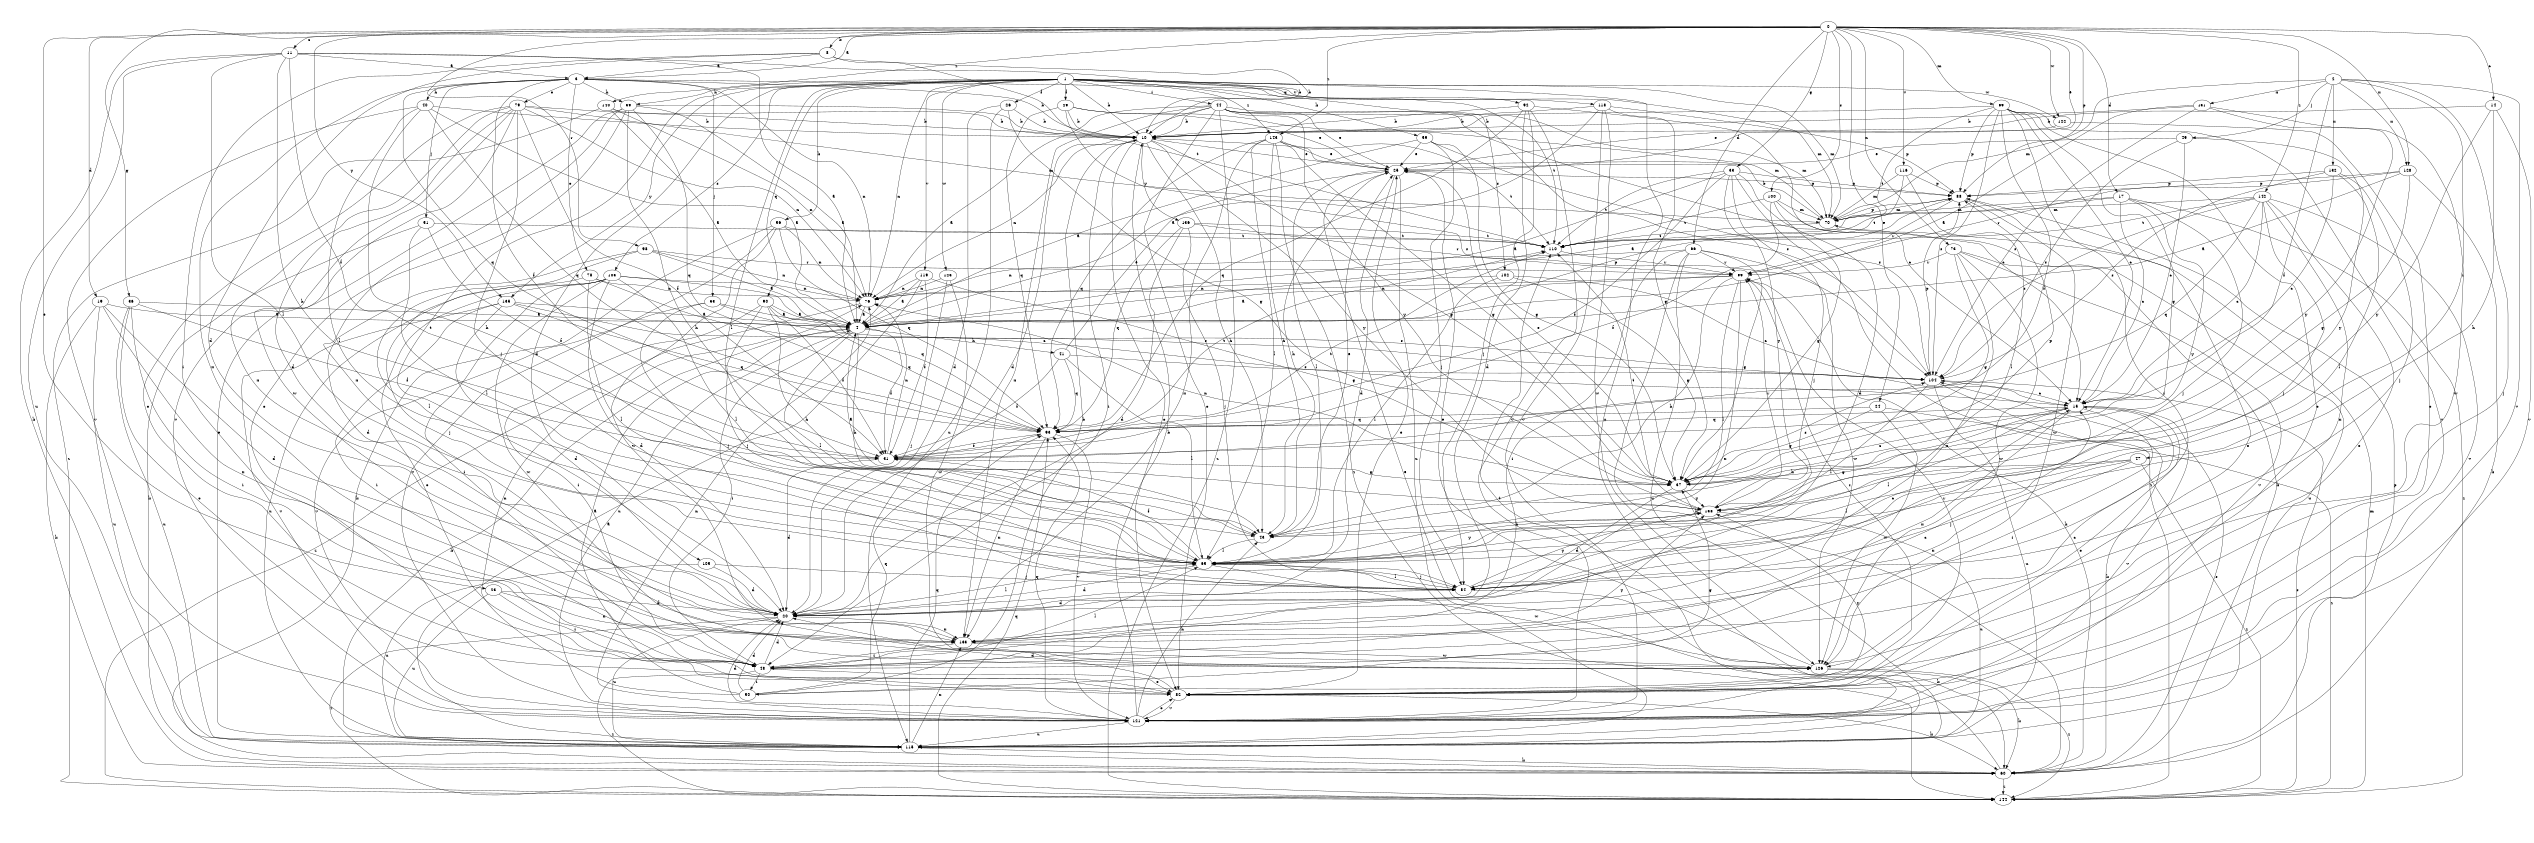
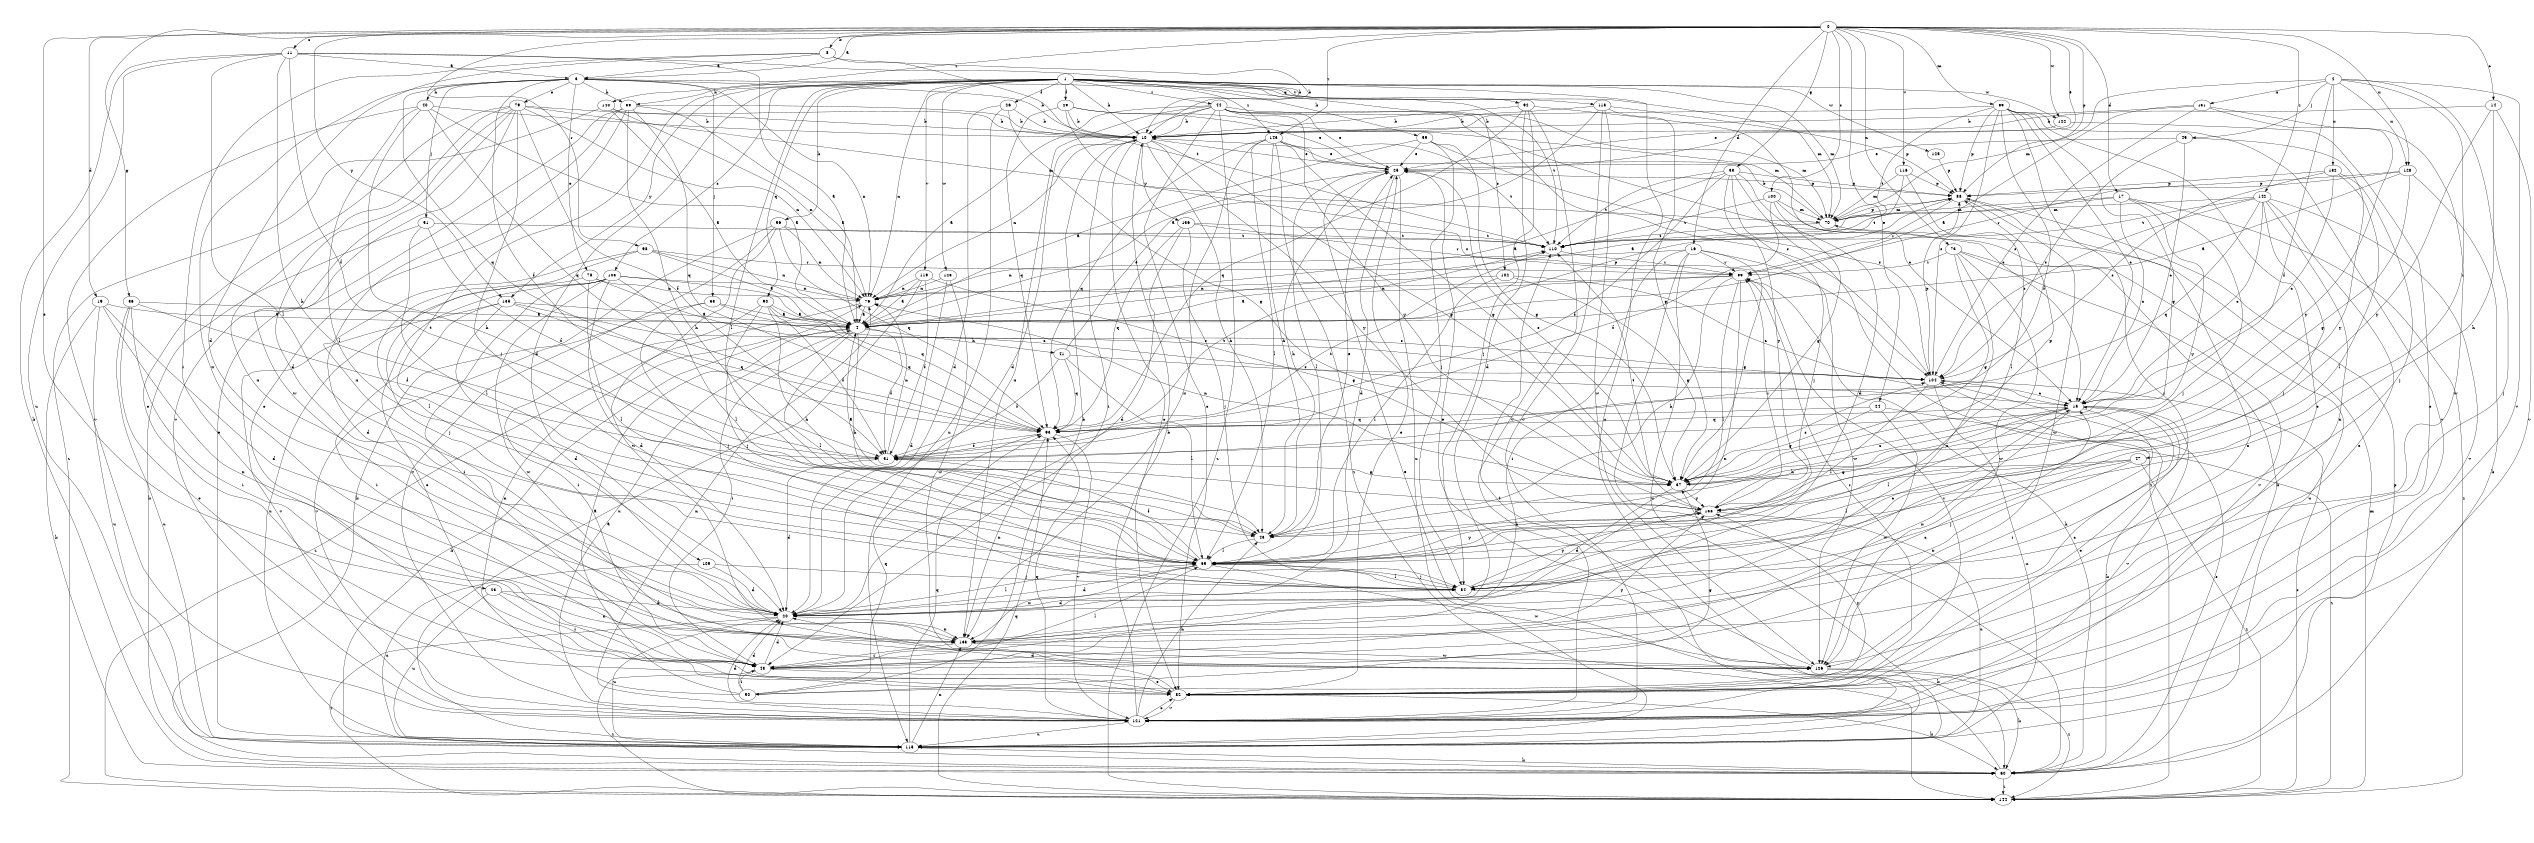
node "125": added
node "66": label "66" -> "16"
edge "123" -> "20": label "j" -> "d"
edge "65" -> "133": added, label "x"
edge "48" -> "50": reversed
